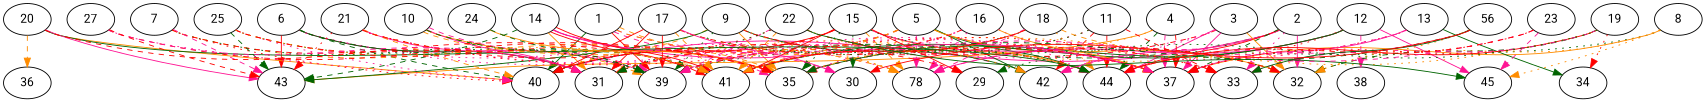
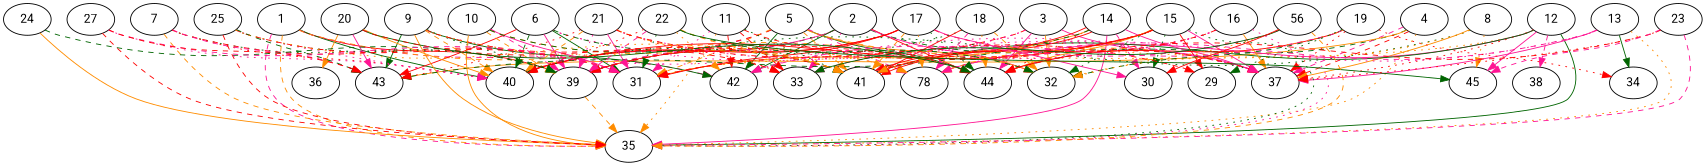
edge "20" -> "36": style dashed -> solid
edge "14" -> "44": added
edge "18" -> "35": now "39" -> "35"
edge "22" -> "32": color red -> darkgreen
edge "2" -> "42": color deeppink -> darkgreen
edge "56" -> "35": color darkgreen -> darkorange
